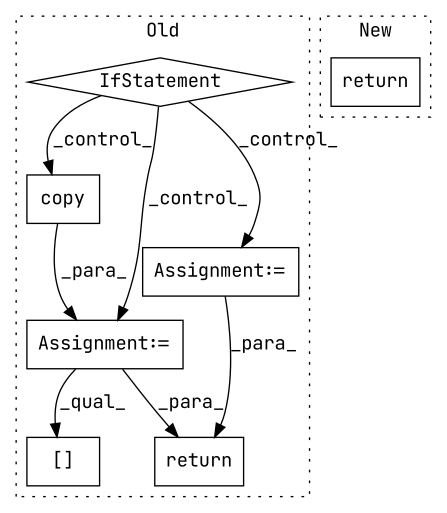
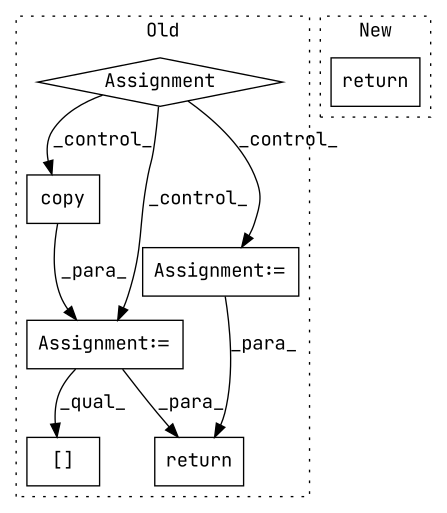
node "IfStatement": label "IfStatement" -> "Assignment"
